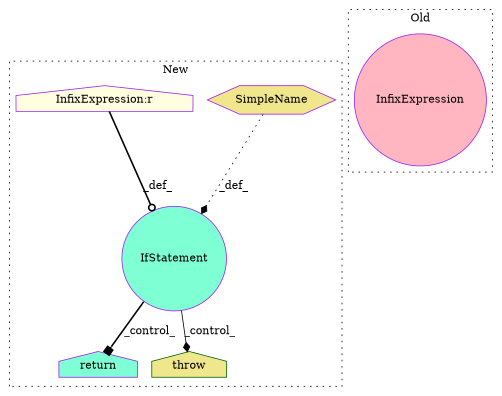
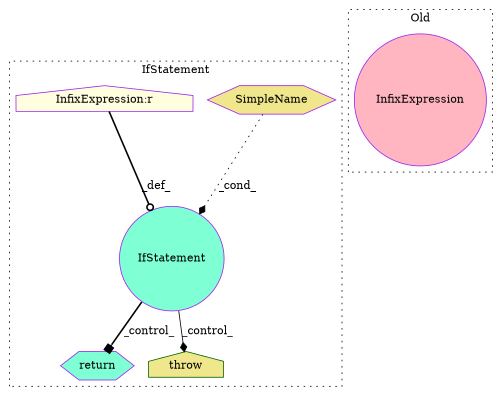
cluster "New": label "New" -> "IfStatement"
edge "SimpleName" -> "IfStatement": label "_def_" -> "_cond_"
node "return": shape house -> hexagon
